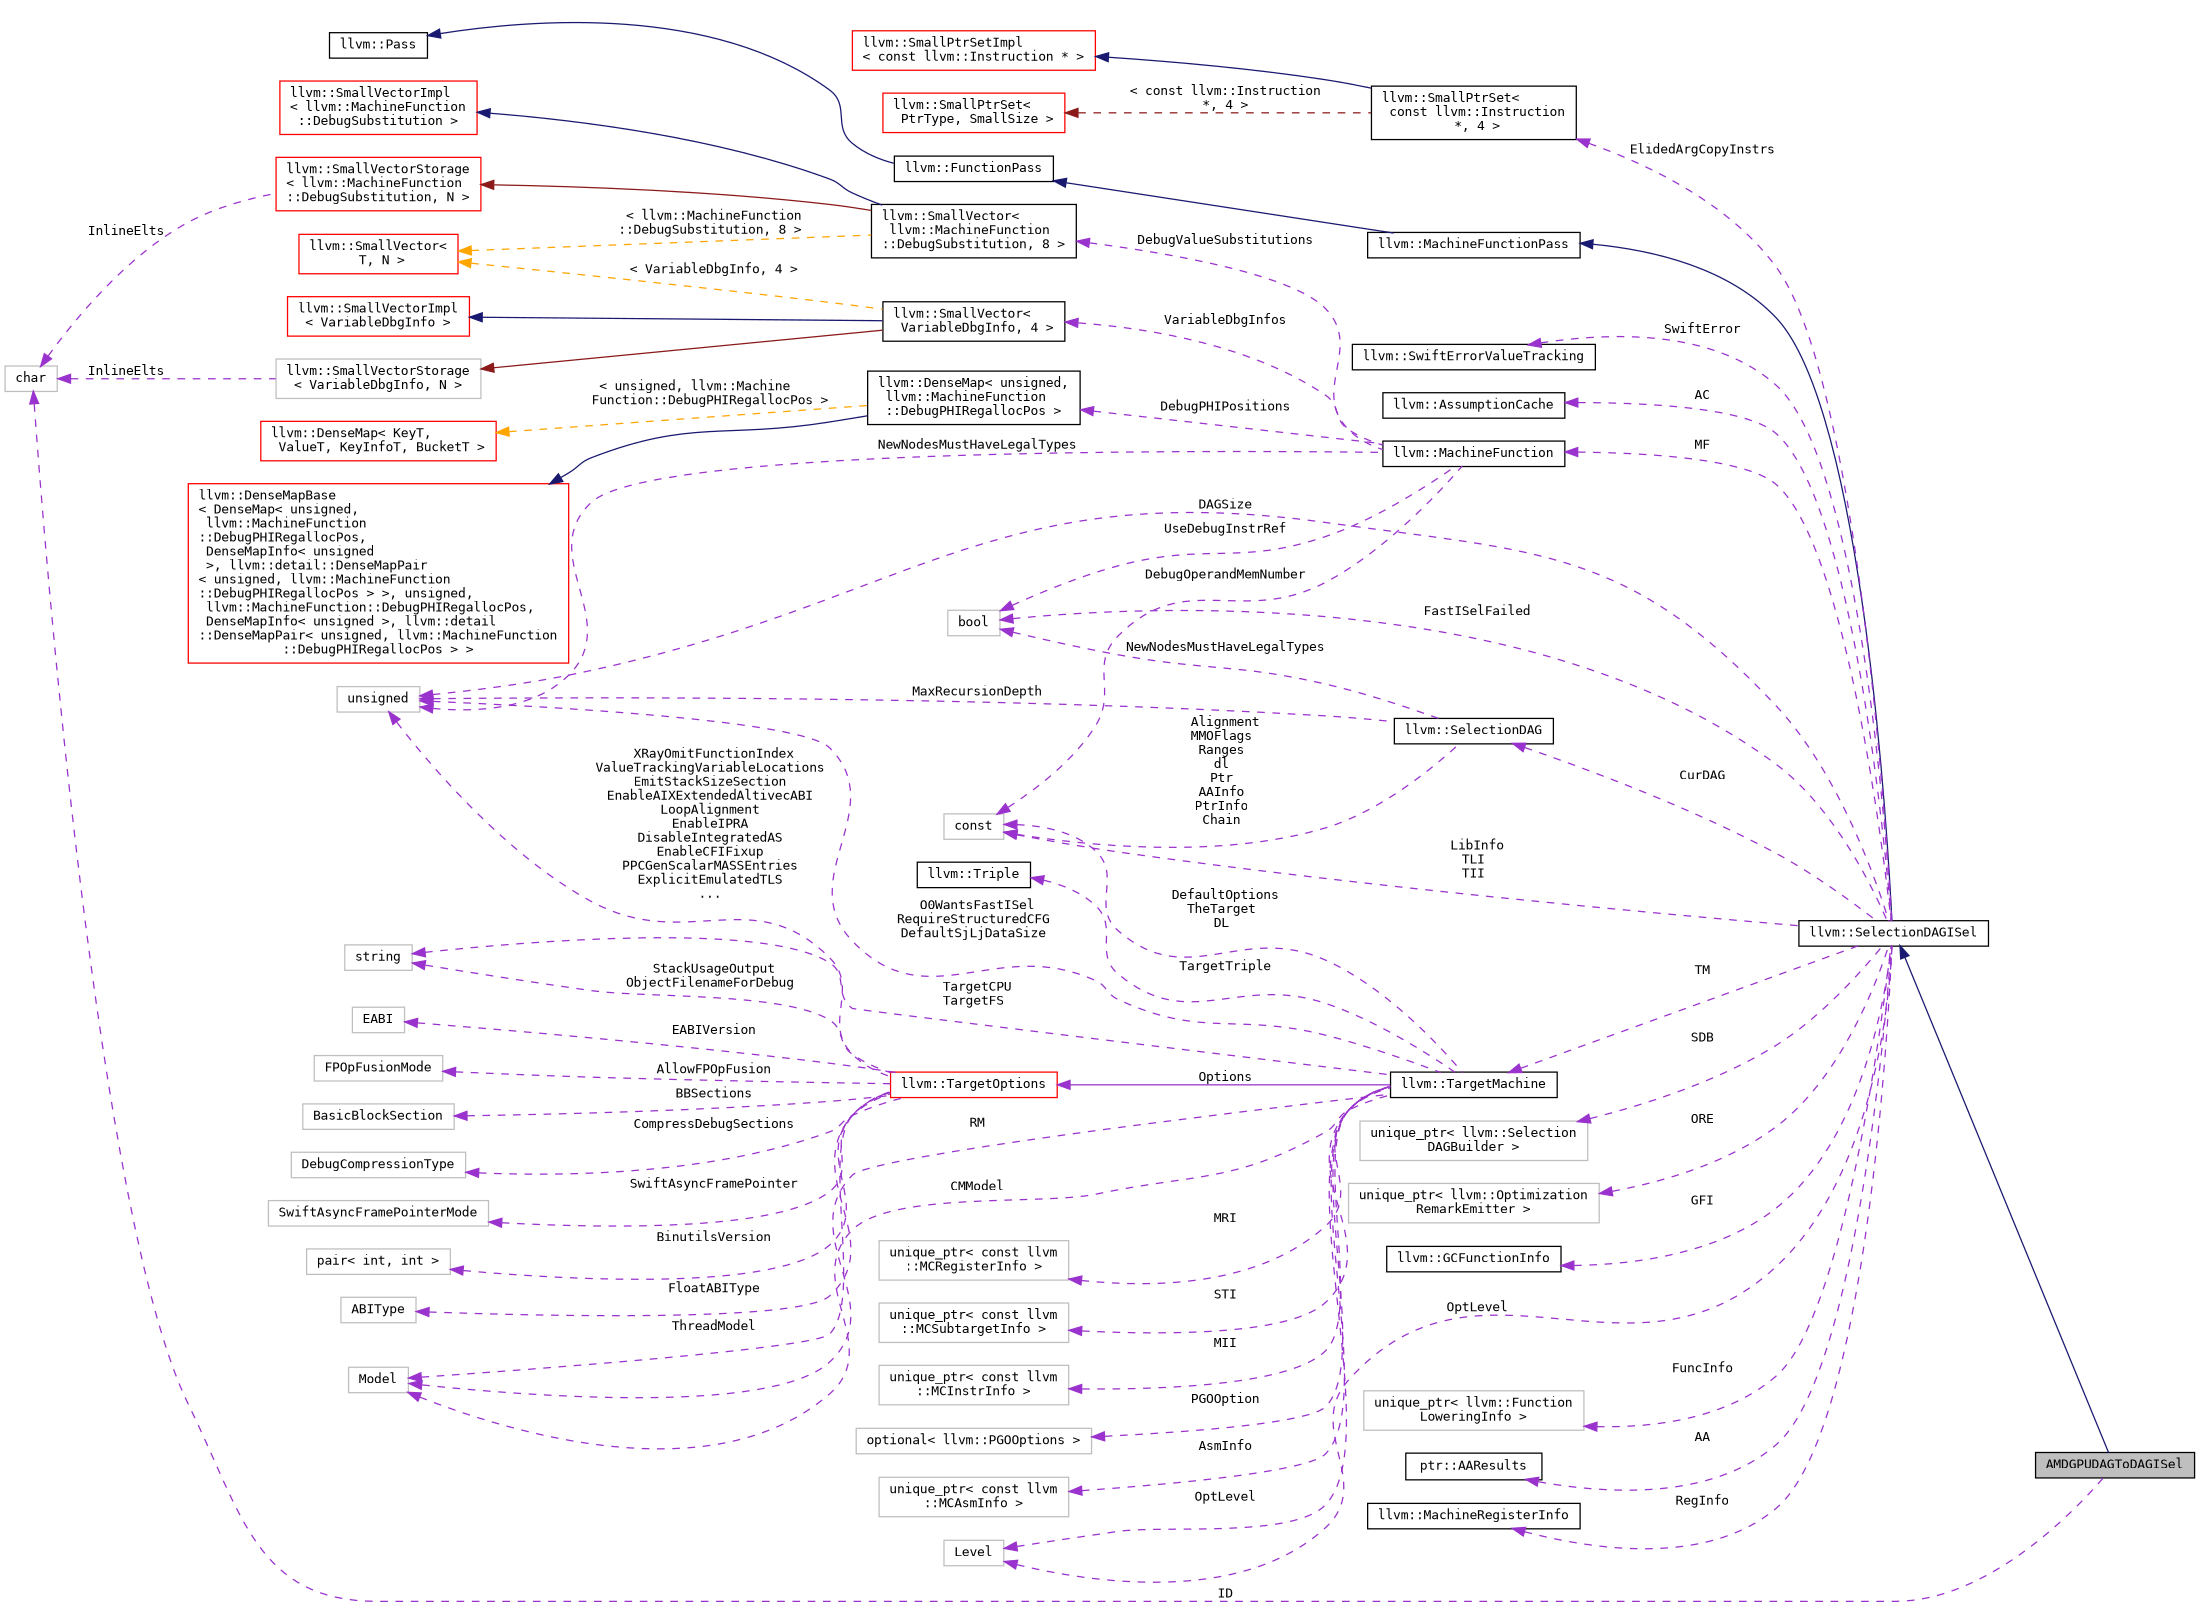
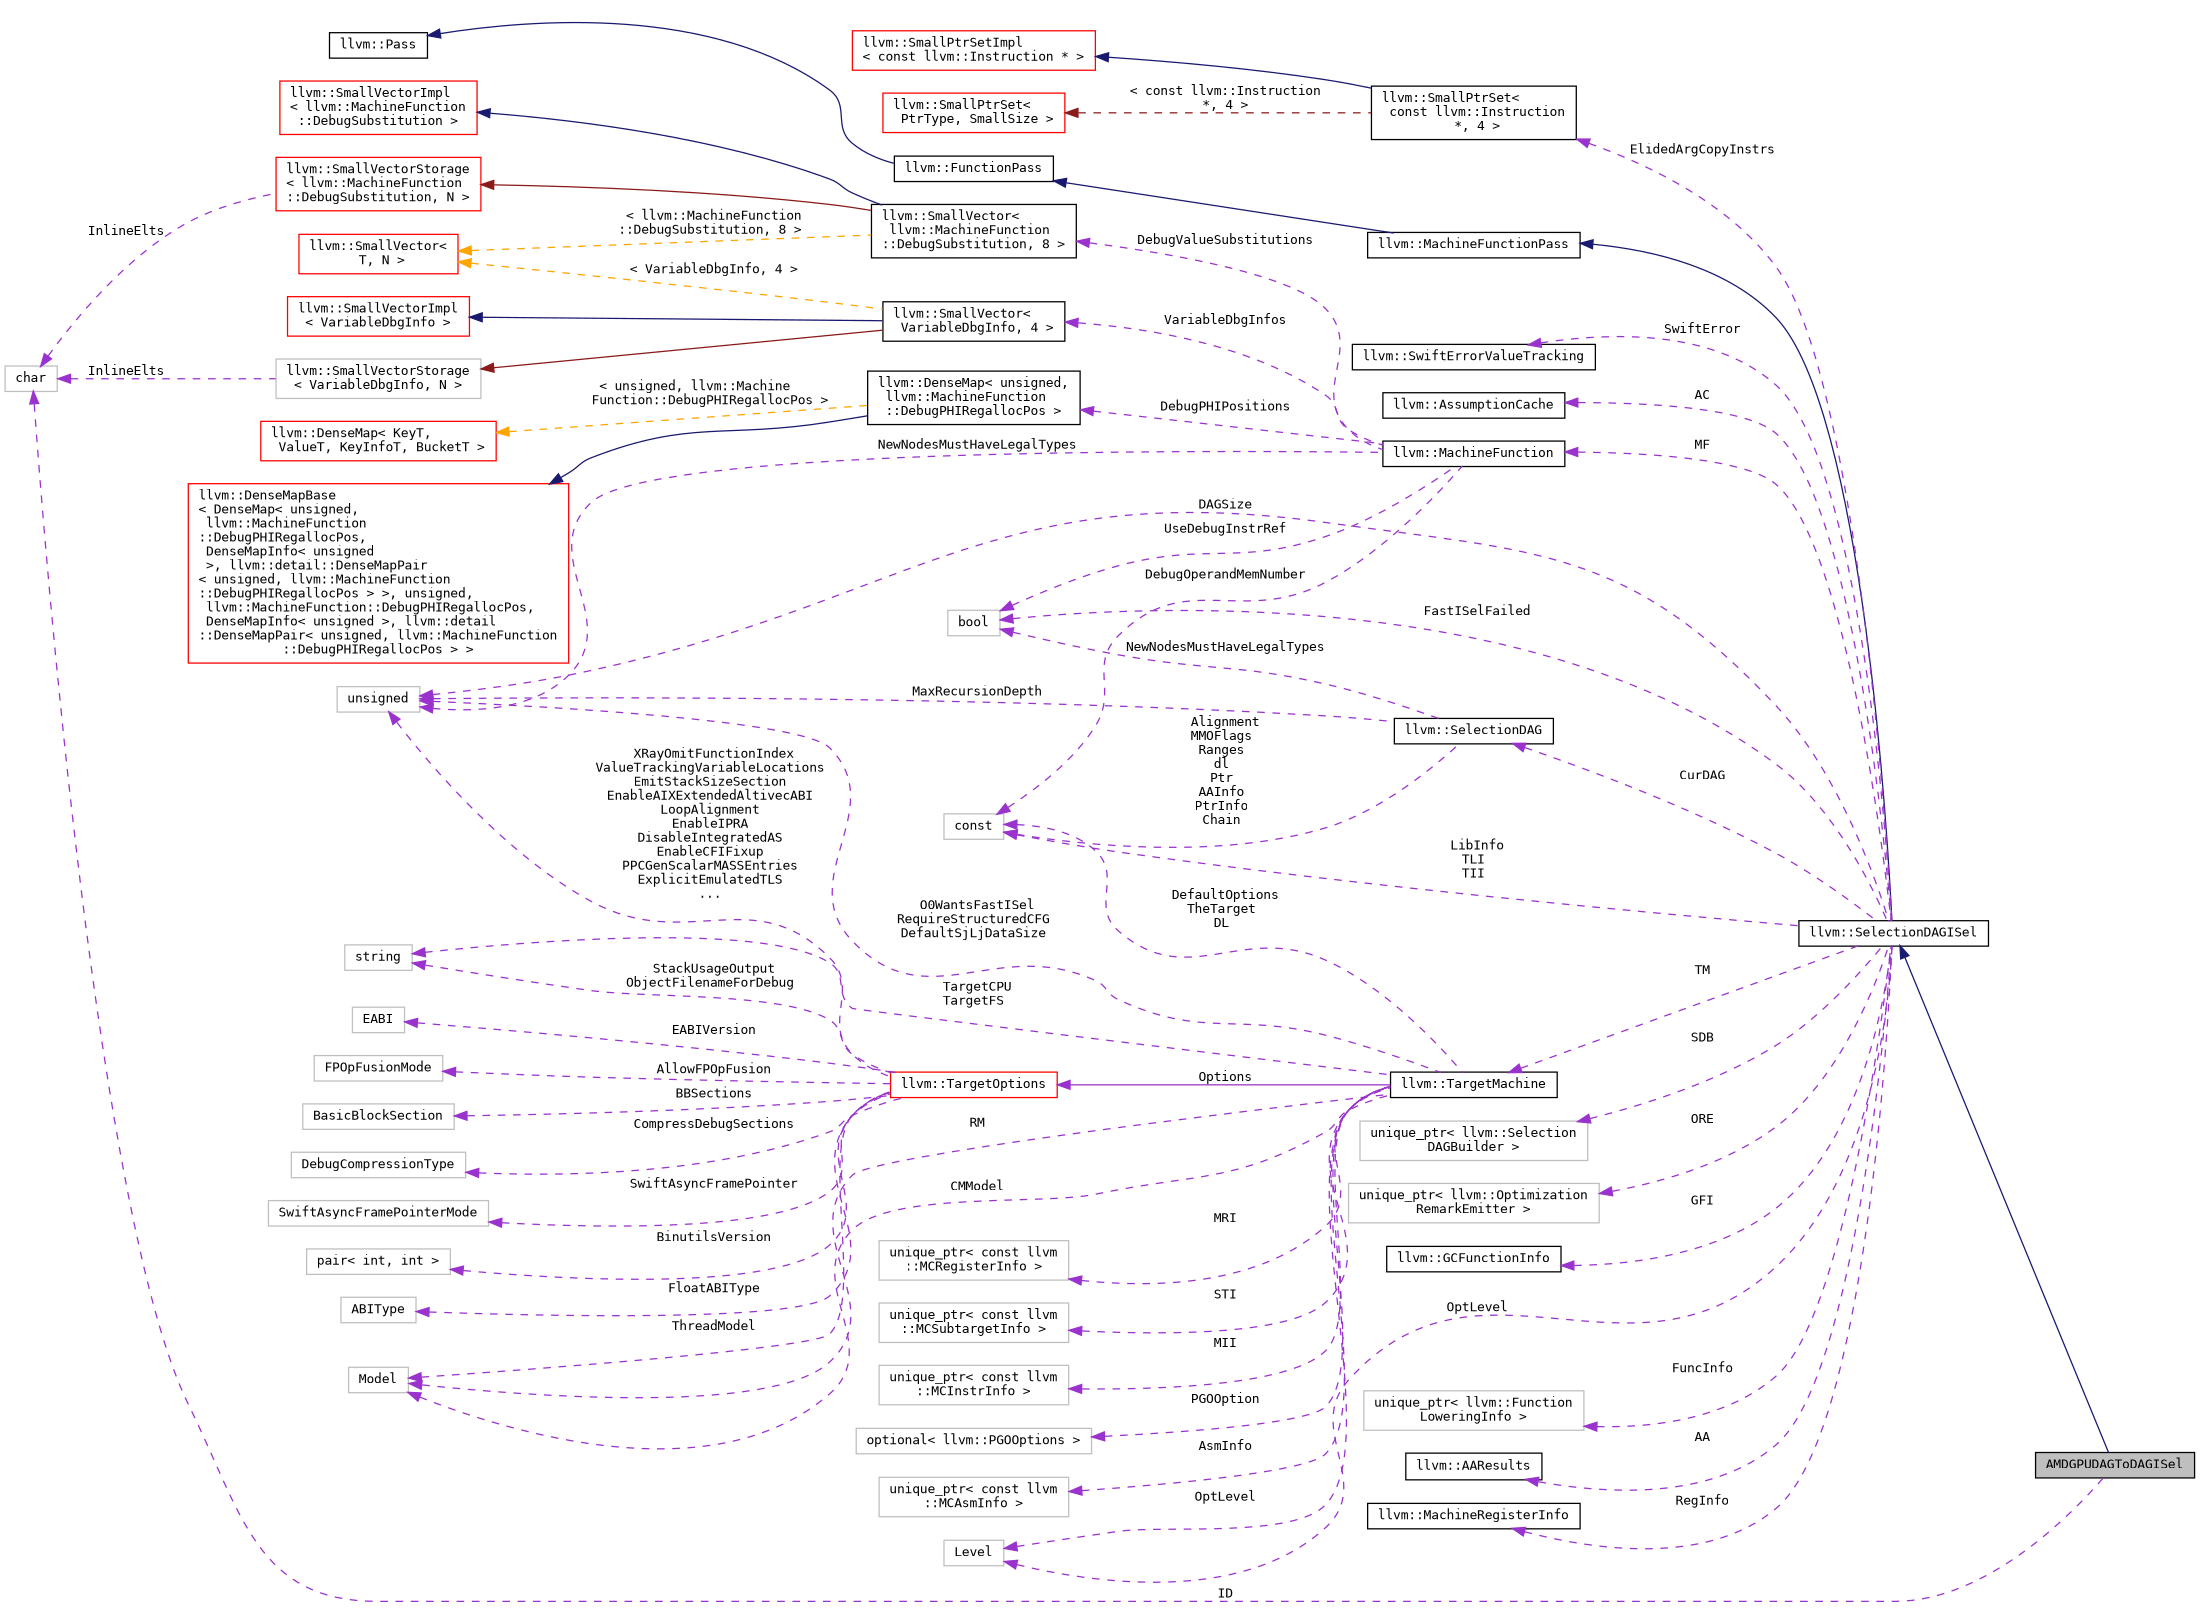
node "llvm::Triple": removed
node "ptr::AAResults": label "ptr::AAResults" -> "llvm::AAResults"
